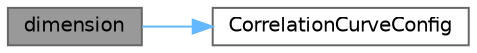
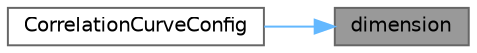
edge "dimension" -> "CorrelationCurveConfig": reversed
